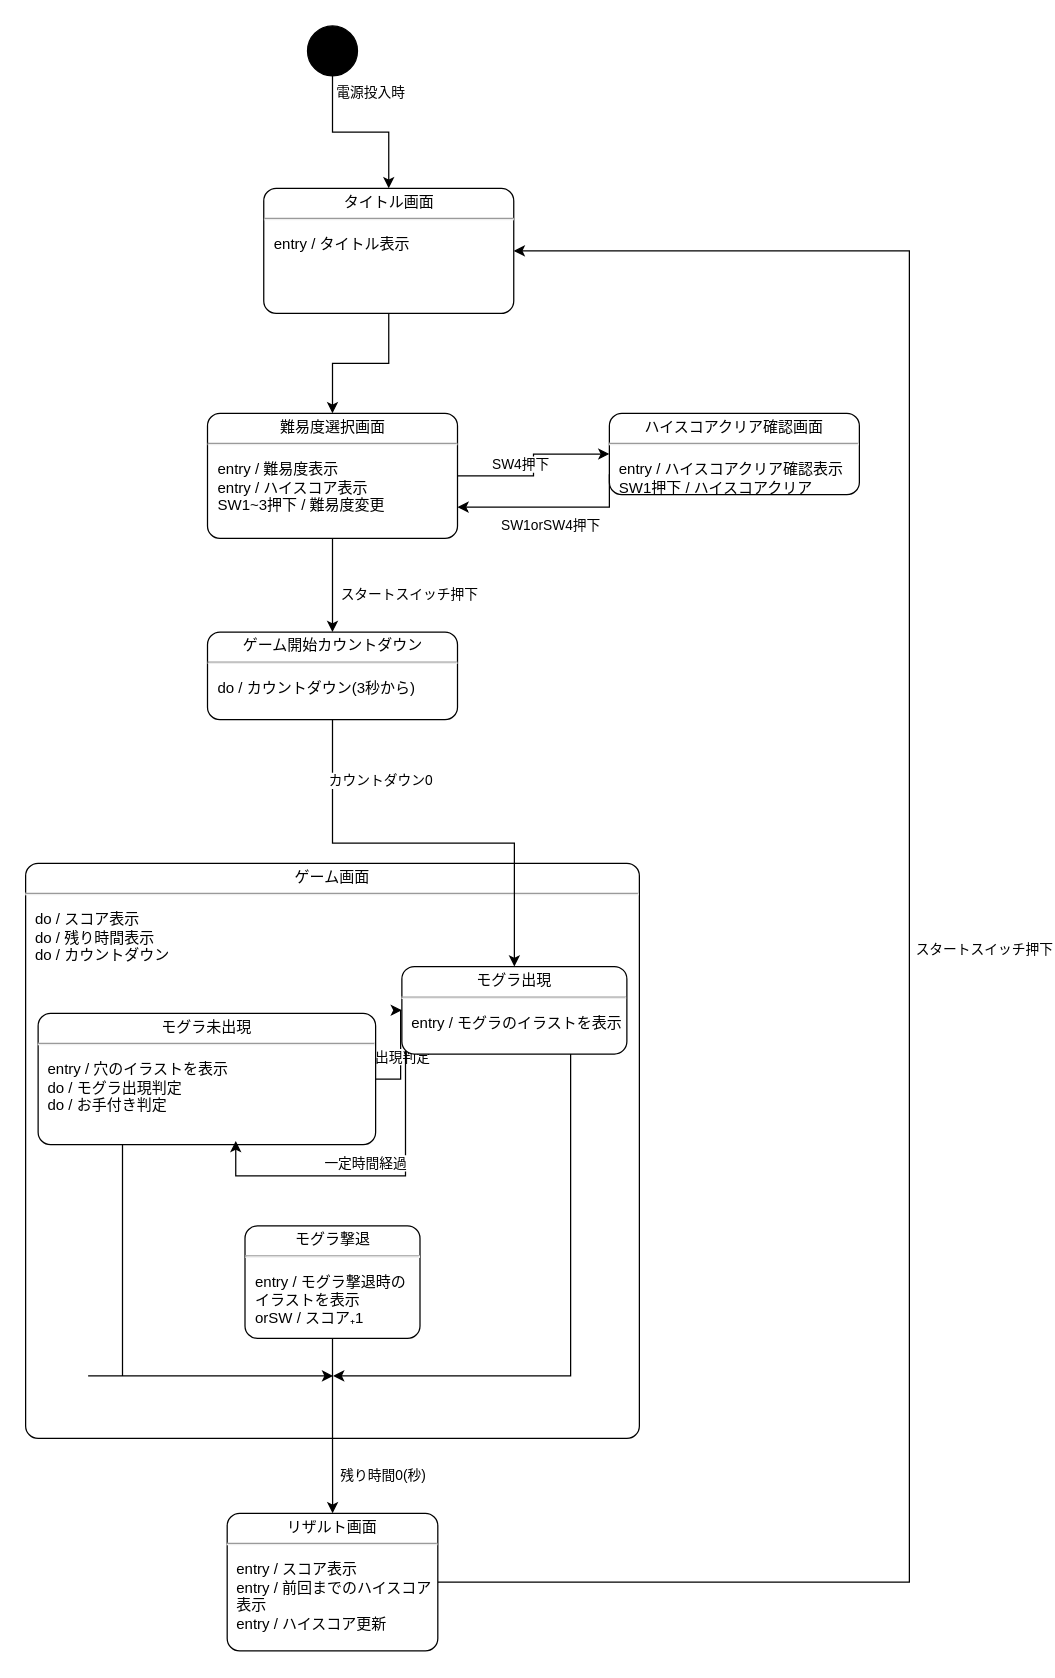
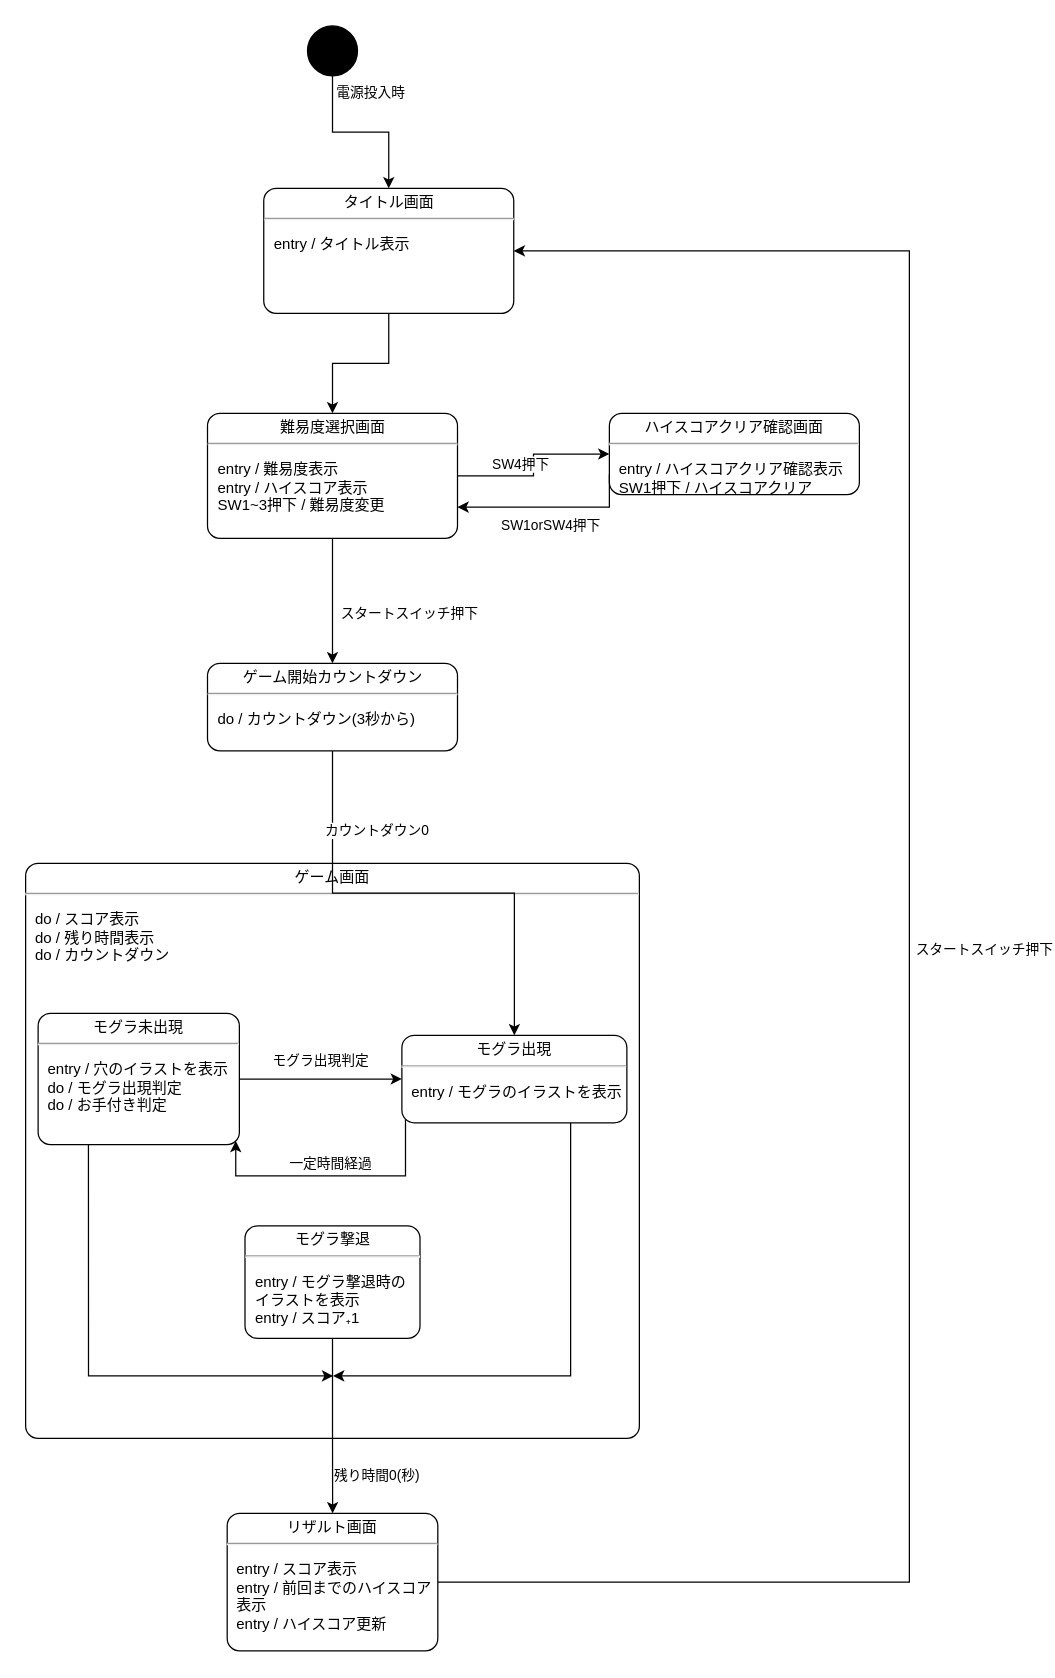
node "ゲーム開始カウントダウン do / カウントダウン(3秒から)": moved (333, 676) -> (333, 707)
node "モグラ出現 entry / モグラのイラストを表示": moved (514, 1010) -> (514, 1079)
node "モグラ未出現 entry / 穴のイラストを表示 do / モグラ出現判定 do / お手付き判定": size 338x131 -> 201x131
node "モグラ撃退 entry / モグラ撃退時のイラストを表示 orSW / スコア₊1": label "モグラ撃退 entry / モグラ撃退時のイラストを表示 orSW / スコア₊1" -> "モグラ撃退 entry / モグラ撃退時のイラストを表示 entry / スコア₊1"
